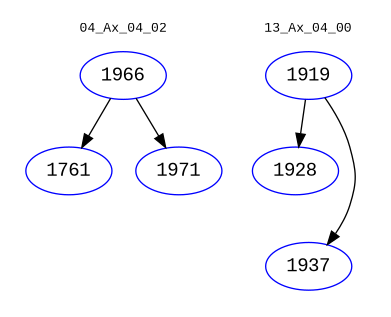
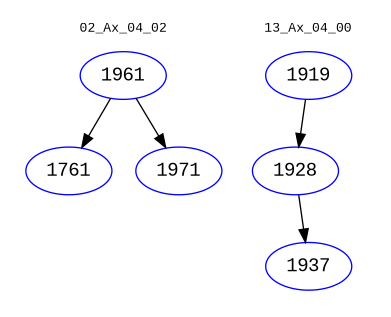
cluster "04_Ax_04_02": label "04_Ax_04_02" -> "02_Ax_04_02"
node "1966": label "1966" -> "1961"
edge "1919" -> "1937": now "1928" -> "1937"
